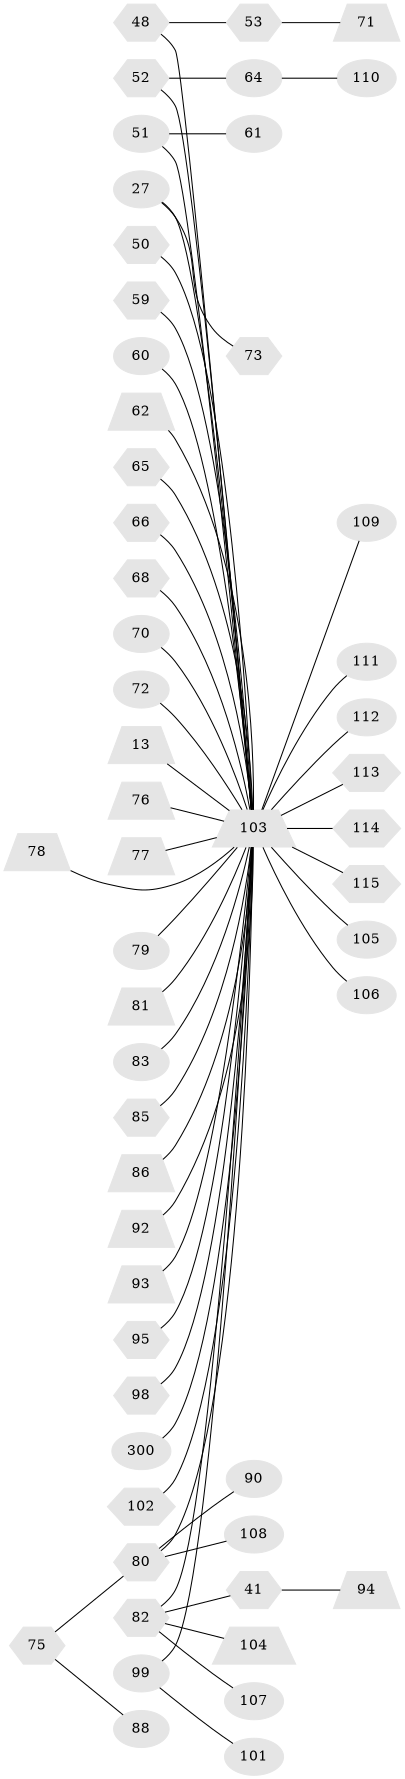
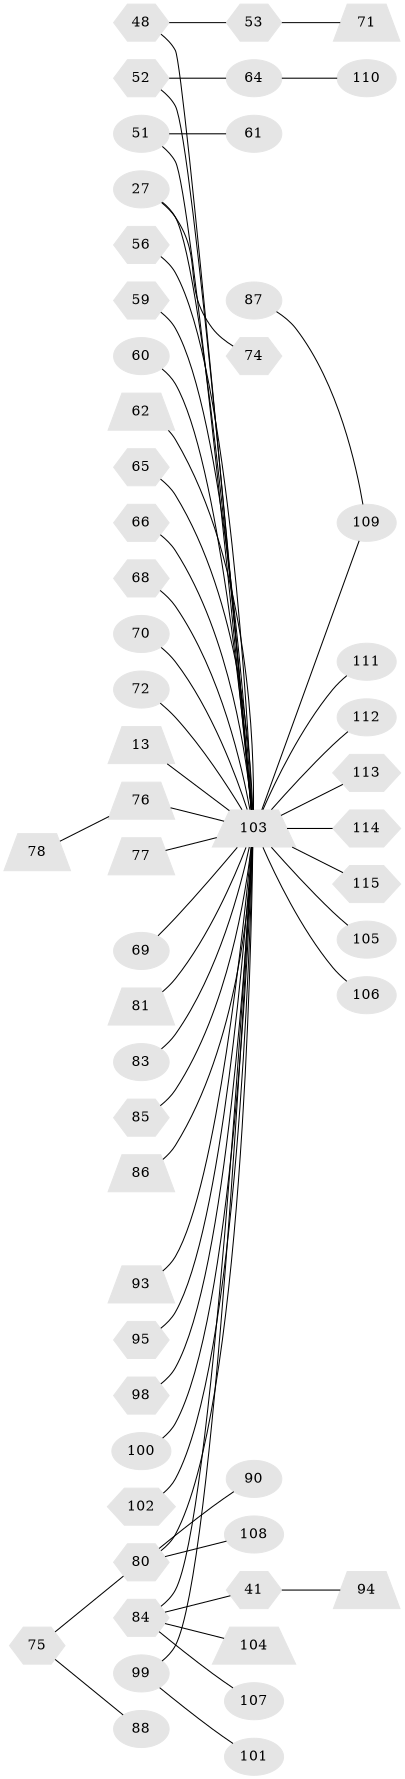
node "50": label "50" -> "56"
node "87": added
node "73": label "73" -> "74"
edge "103" -- "78": now "76" -- "78"
node "79": label "79" -> "69"
node "92": removed
node "300": label "300" -> "100"
node "82": label "82" -> "84"
